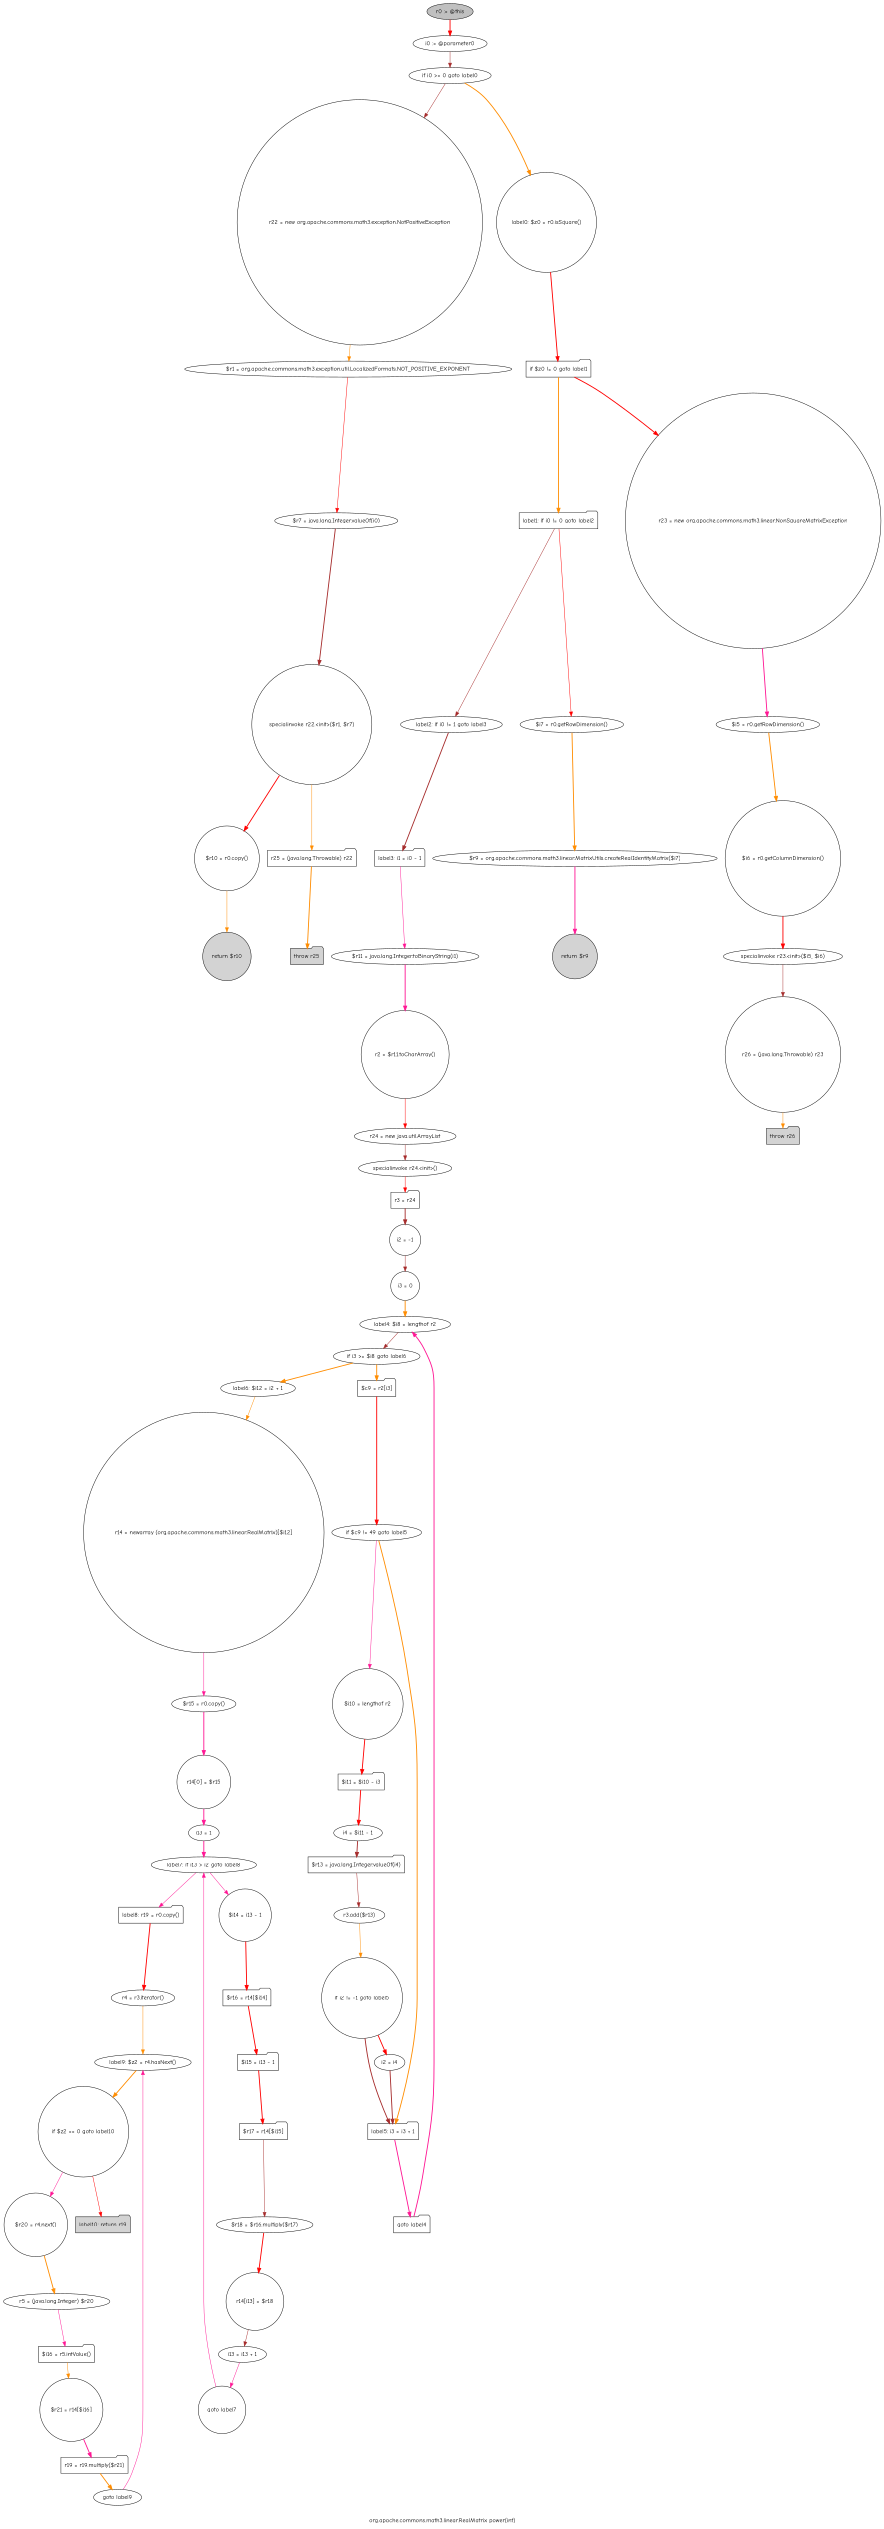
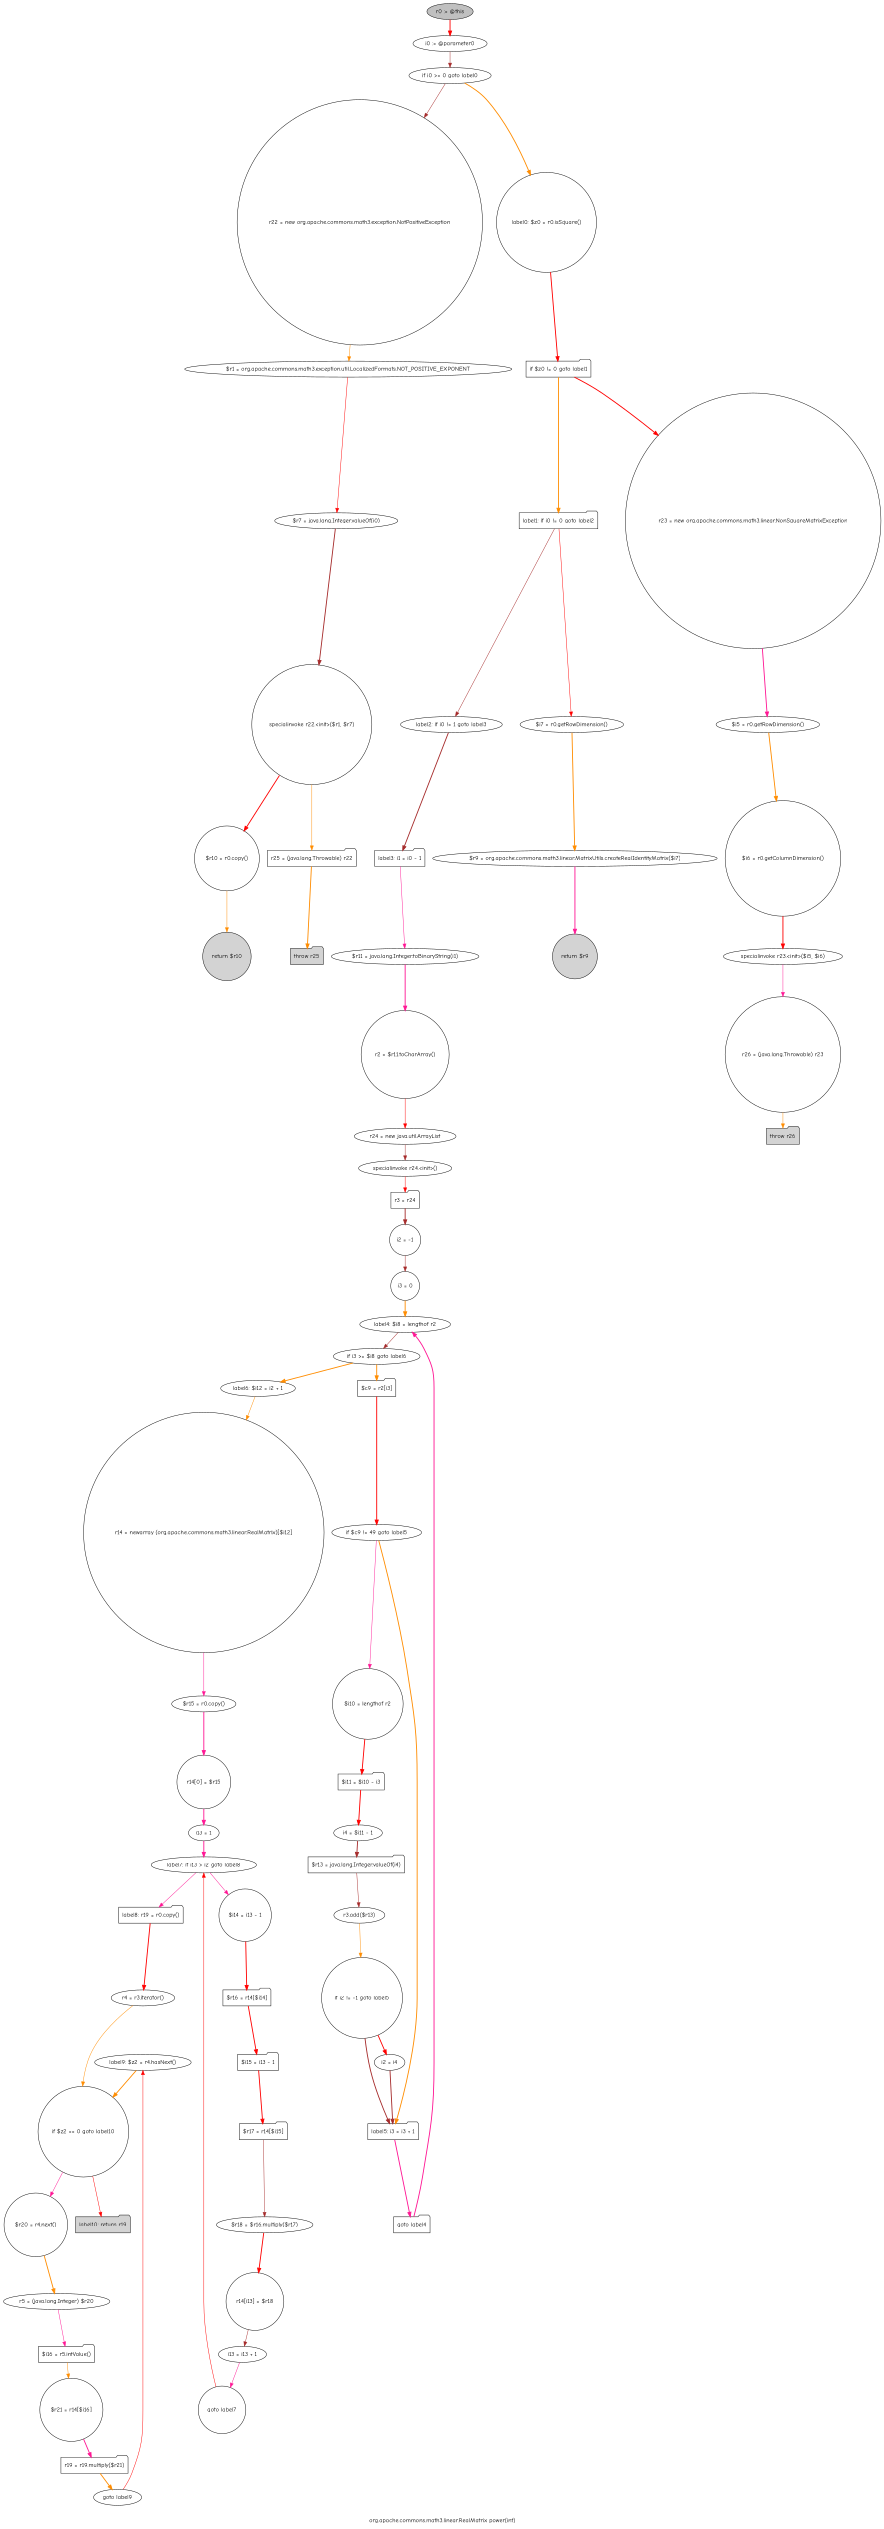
edge "specialinvoke r23.<init>($i5, $i6)" -> "r26 = (java.lang.Throwable) r23": color brown -> deeppink
edge "r4 = r3.iterator()" -> "label9: $z2 = r4.hasNext()": now "r4 = r3.iterator()" -> "if $z2 == 0 goto label10"
edge "goto label7" -> "label7: if i13 > i2 goto label8": color deeppink -> red
edge "goto label9" -> "label9: $z2 = r4.hasNext()": color deeppink -> red
